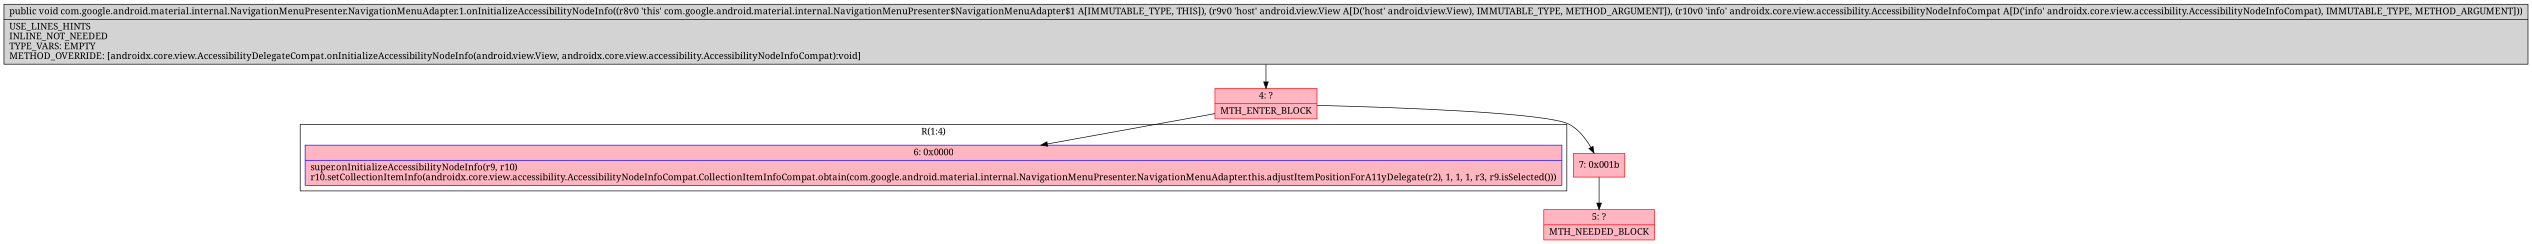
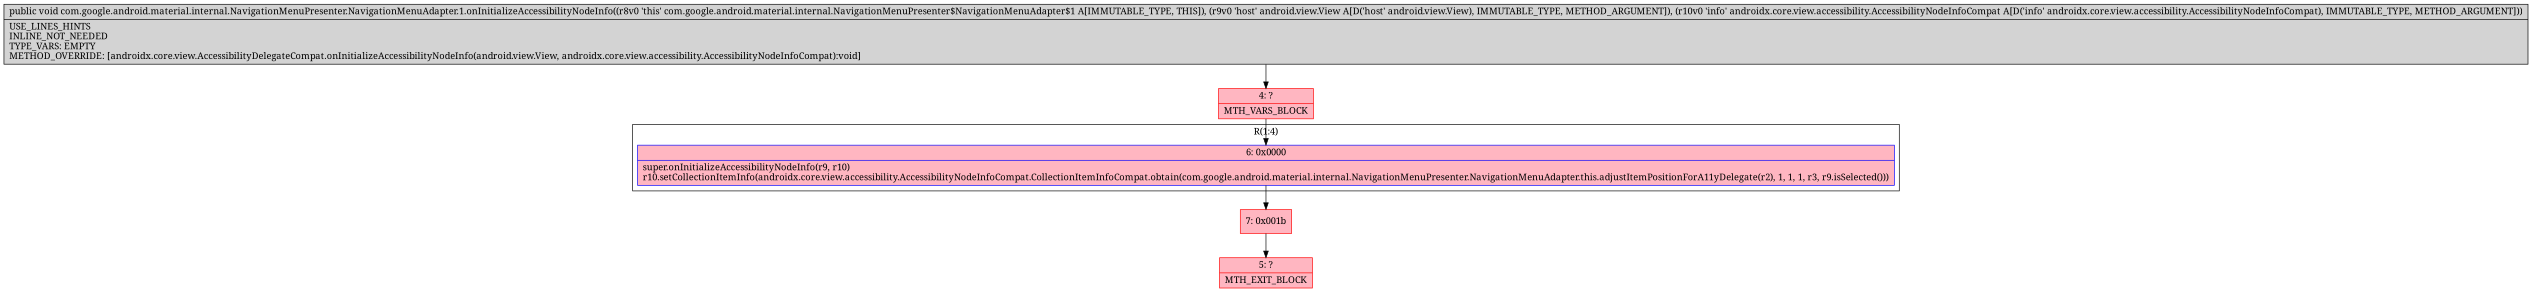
node "4: ?": text "MTH_ENTER_BLOCK" -> "MTH_VARS_BLOCK"
edge "4: ?" -> "7: 0x001b": now "6: 0x0000" -> "7: 0x001b"
node "5: ?": text "MTH_NEEDED_BLOCK" -> "MTH_EXIT_BLOCK"
